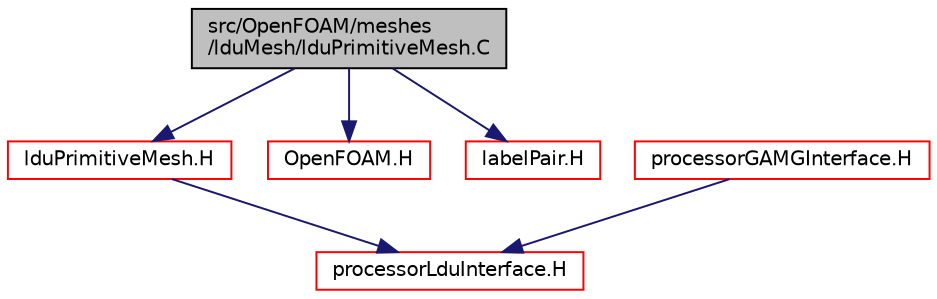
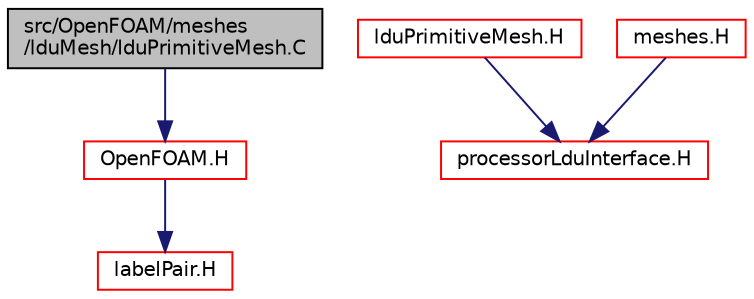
edge "src/OpenFOAM/meshes /lduMesh/lduPrimitiveMesh.C" -> "labelPair.H": now "OpenFOAM.H" -> "labelPair.H"
edge "src/OpenFOAM/meshes /lduMesh/lduPrimitiveMesh.C" -> "lduPrimitiveMesh.H": removed
node "processorGAMGInterface.H": label "processorGAMGInterface.H" -> "meshes.H"
